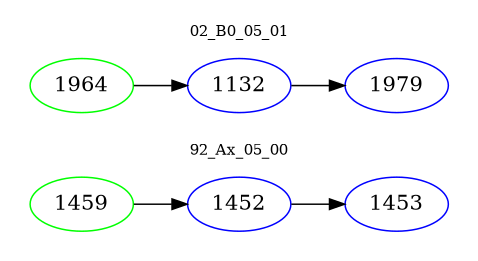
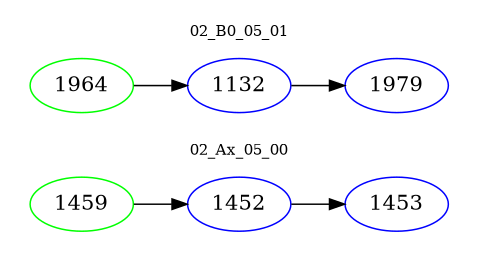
cluster "92_Ax_05_00": label "92_Ax_05_00" -> "02_Ax_05_00"
